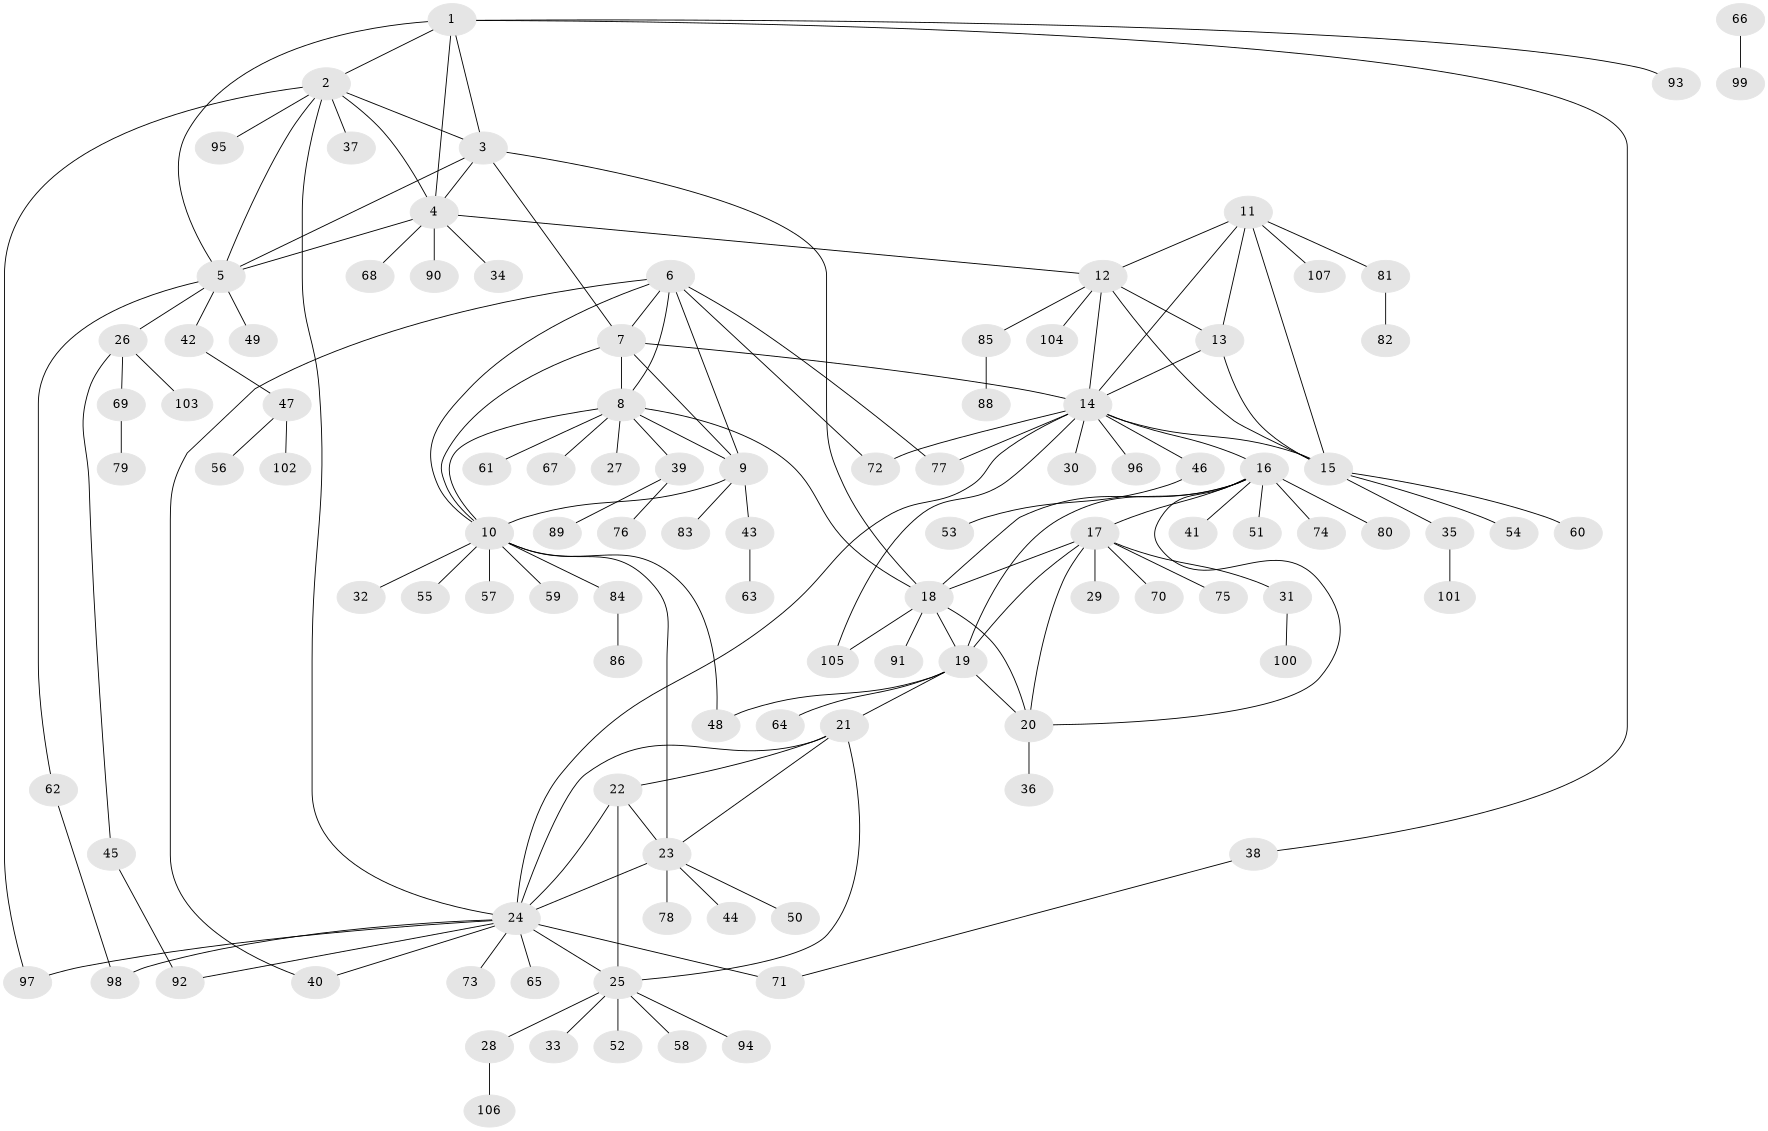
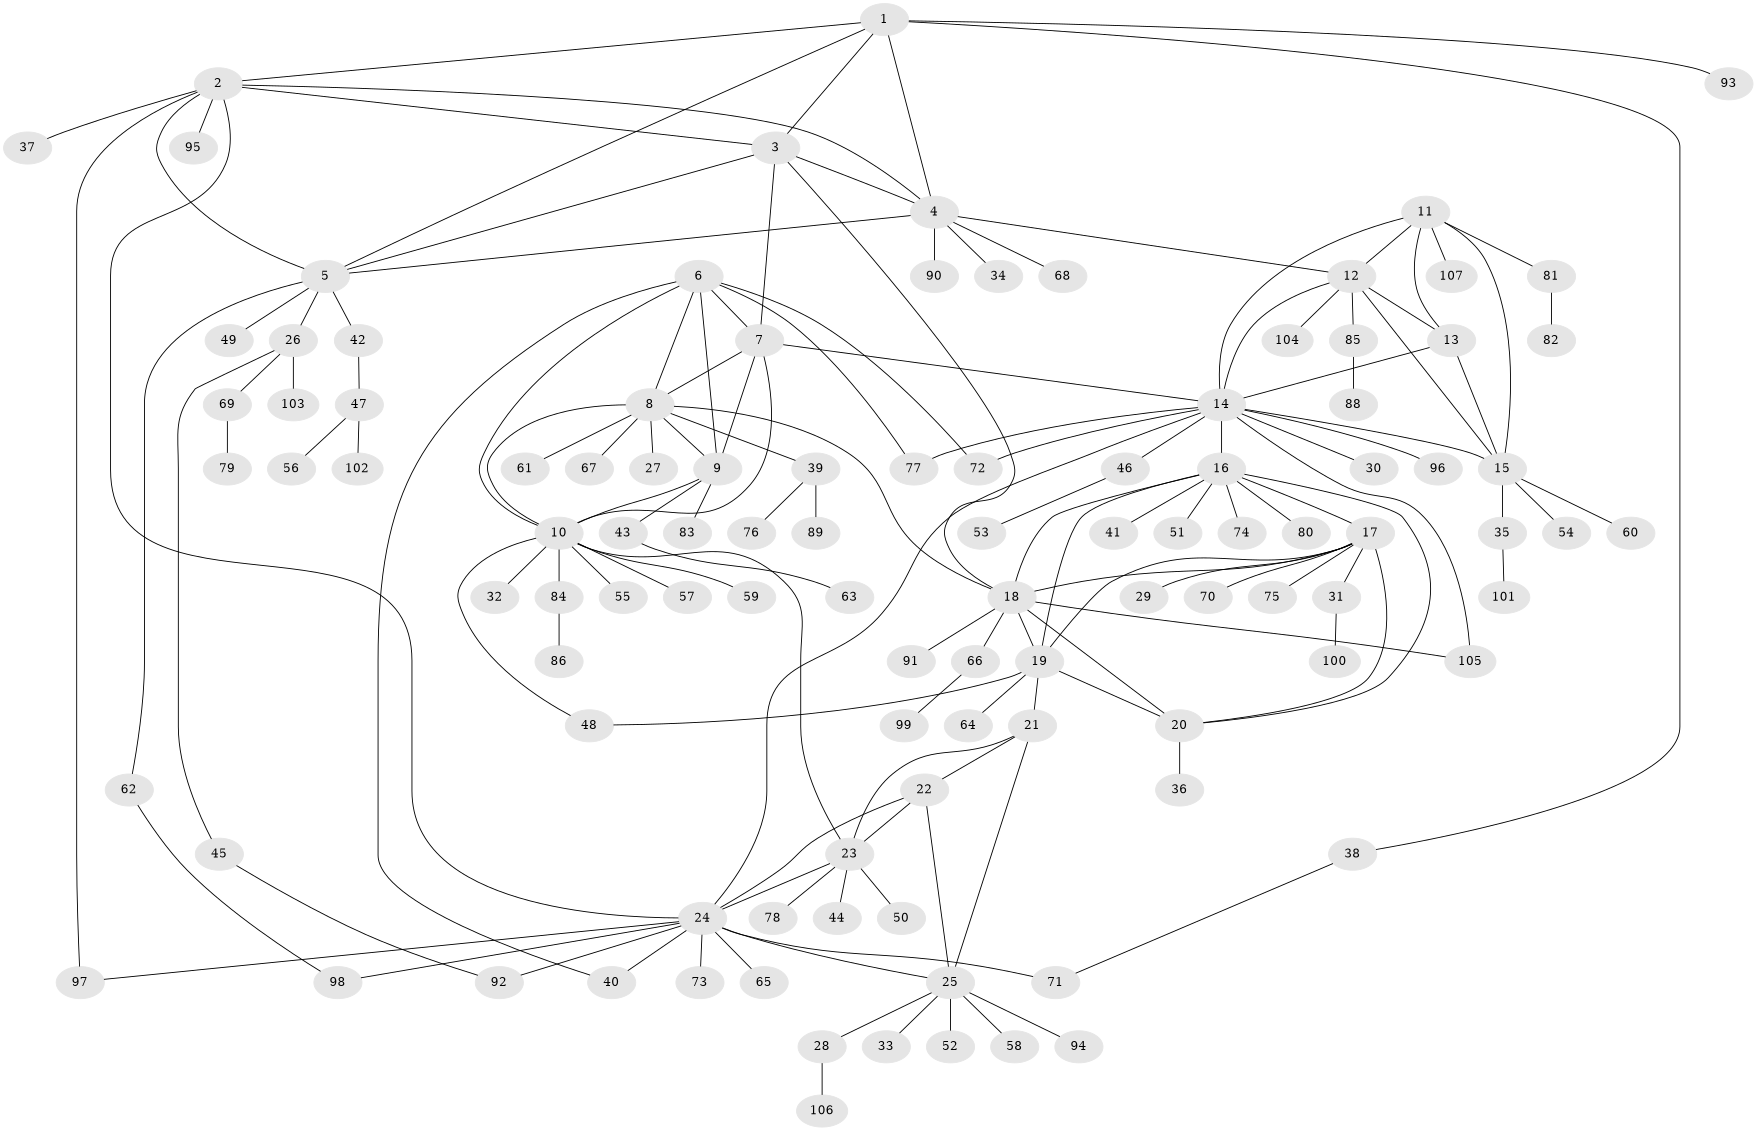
edge "18" -- "66": added
edge "21" -- "24": removed
